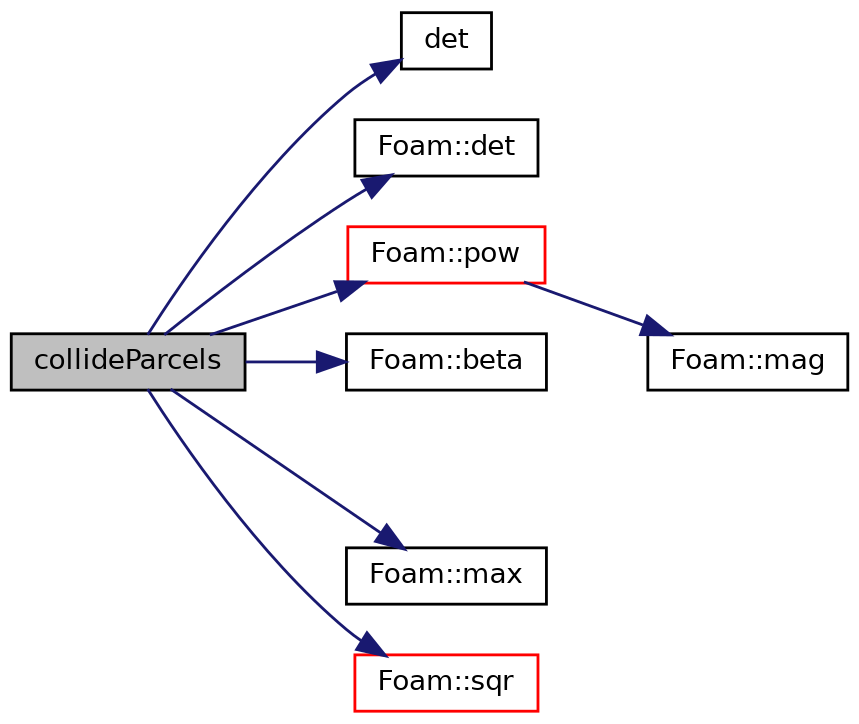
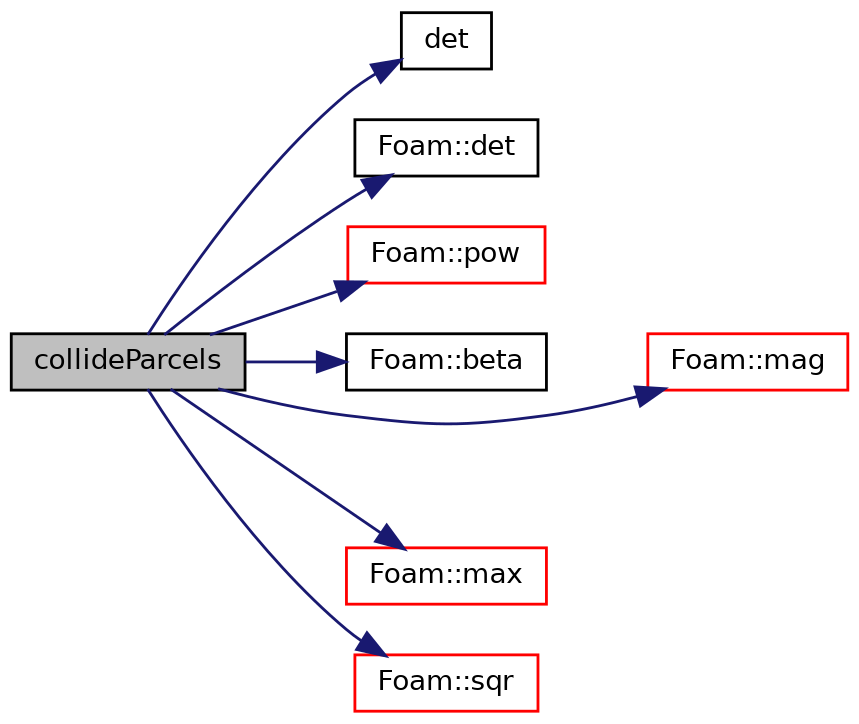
edge "Foam::pow" -> "Foam::mag": now "collideParcels" -> "Foam::mag"
node "Foam::mag": color black -> red
node "Foam::max": color black -> red
